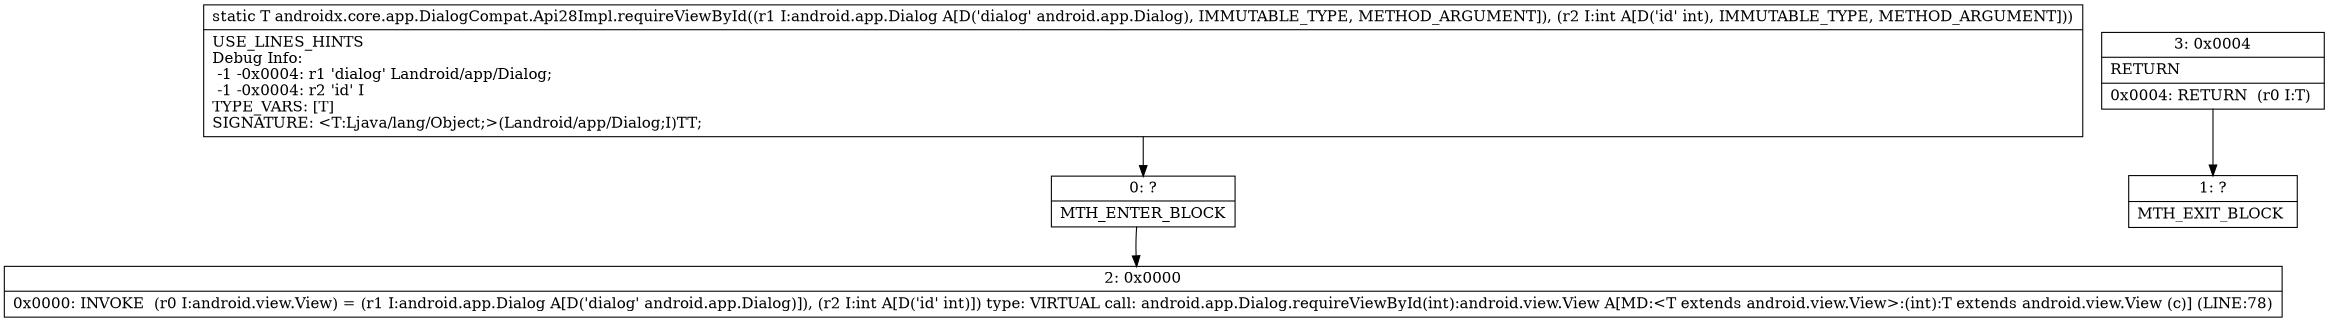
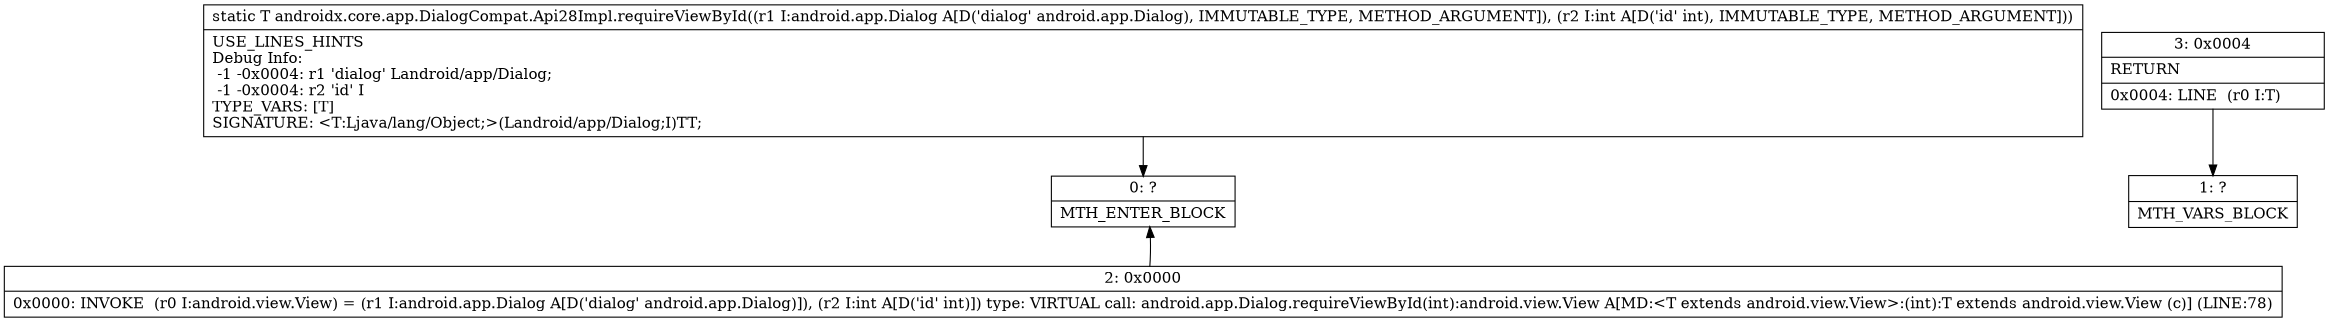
node "3: 0x0004": text "0x0004: RETURN  (r0 I:T)" -> "0x0004: LINE  (r0 I:T)"
node "1: ?": text "MTH_EXIT_BLOCK" -> "MTH_VARS_BLOCK"
edge "0: ?" -> "2: 0x0000": reversed
